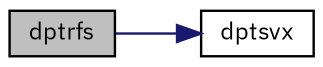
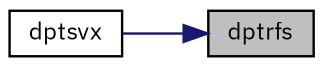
edge "dptrfs" -> "dptsvx": reversed
